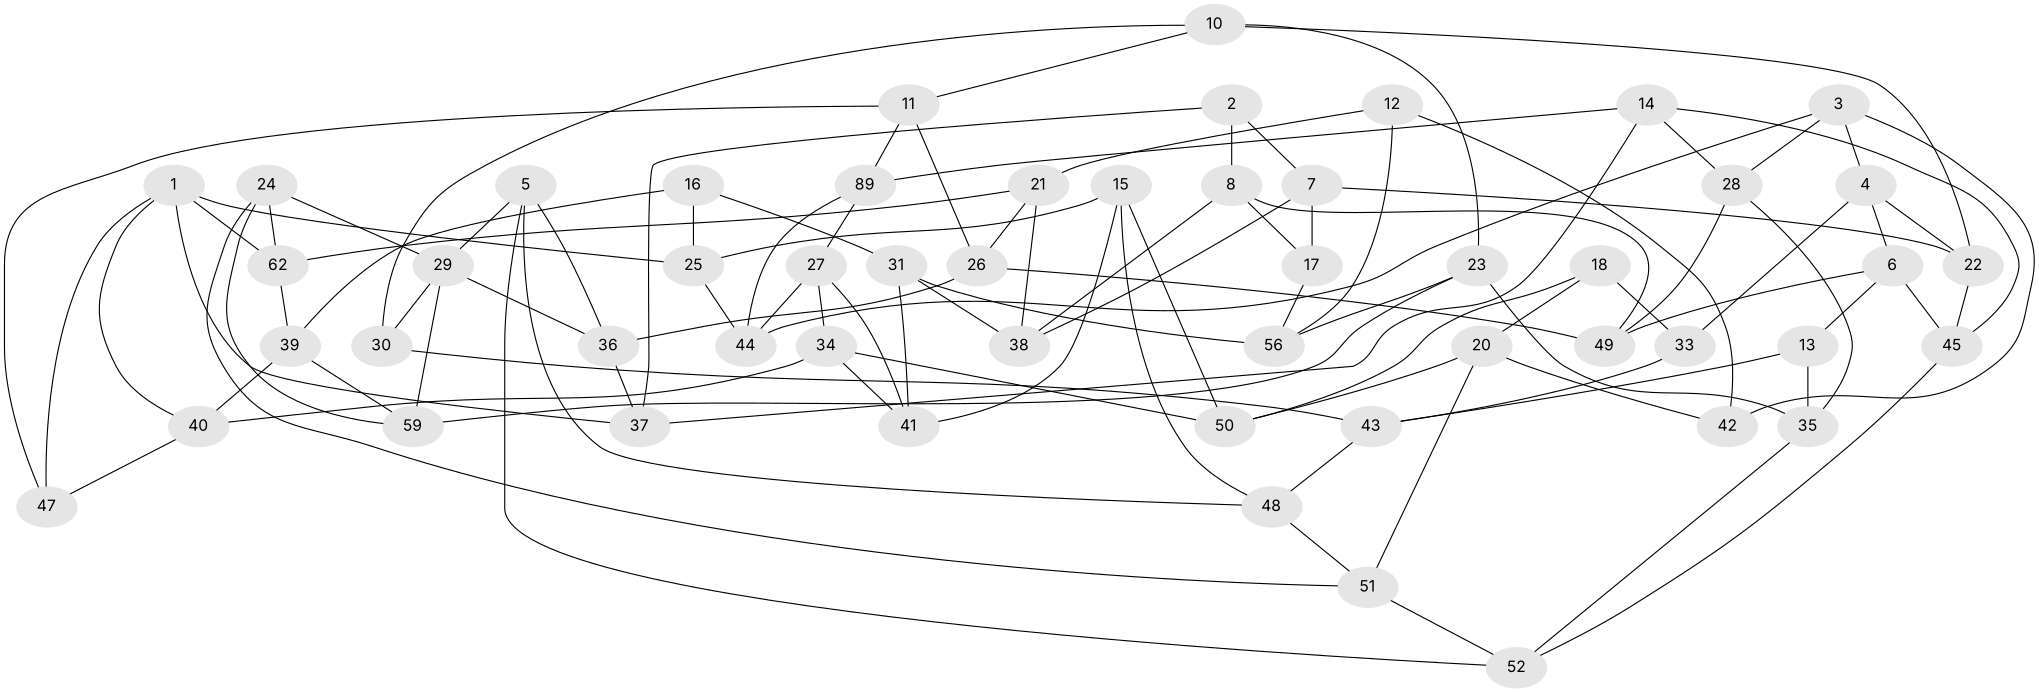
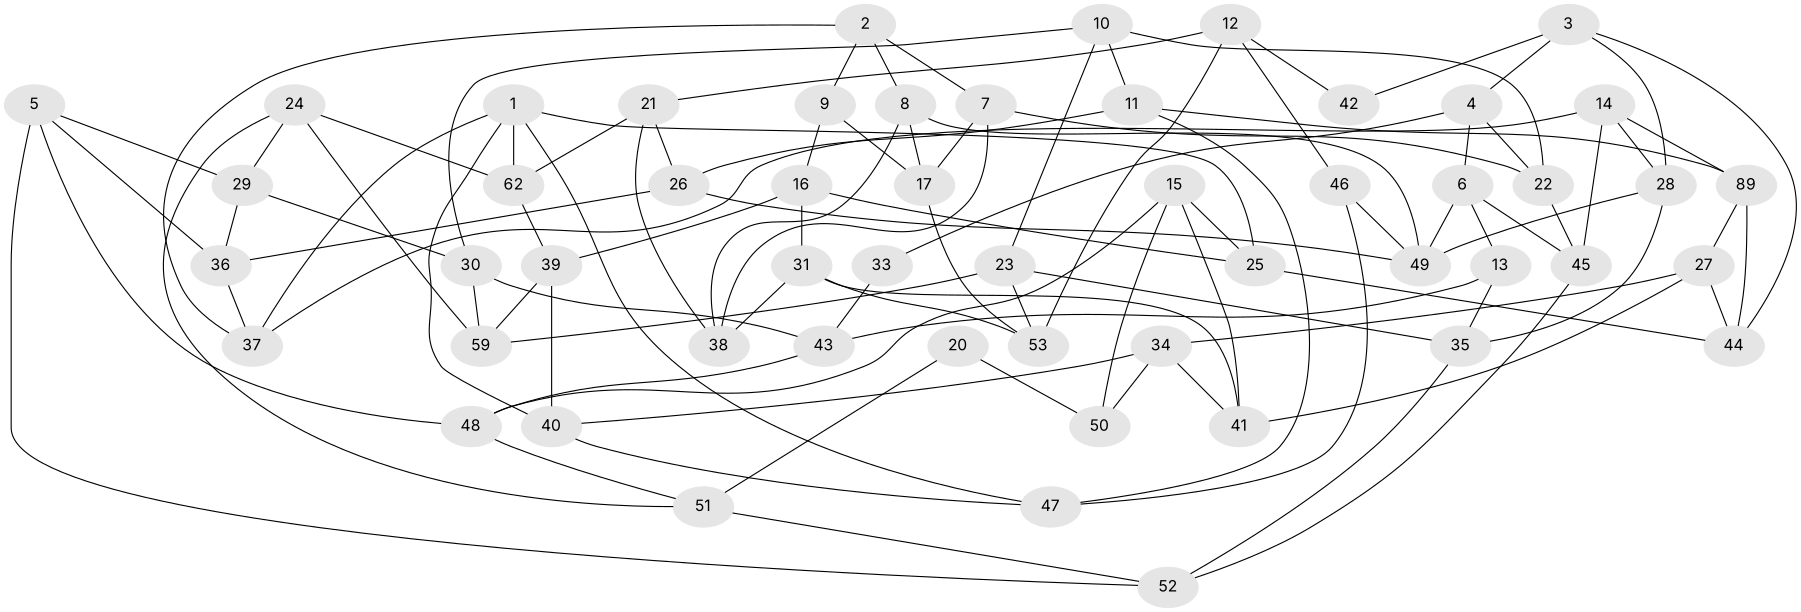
node "9": added
node "46": added
node "18": removed
edge "29" -- "59": now "30" -- "59"
node "56": label "56" -> "53"
edge "20" -- "42": removed
